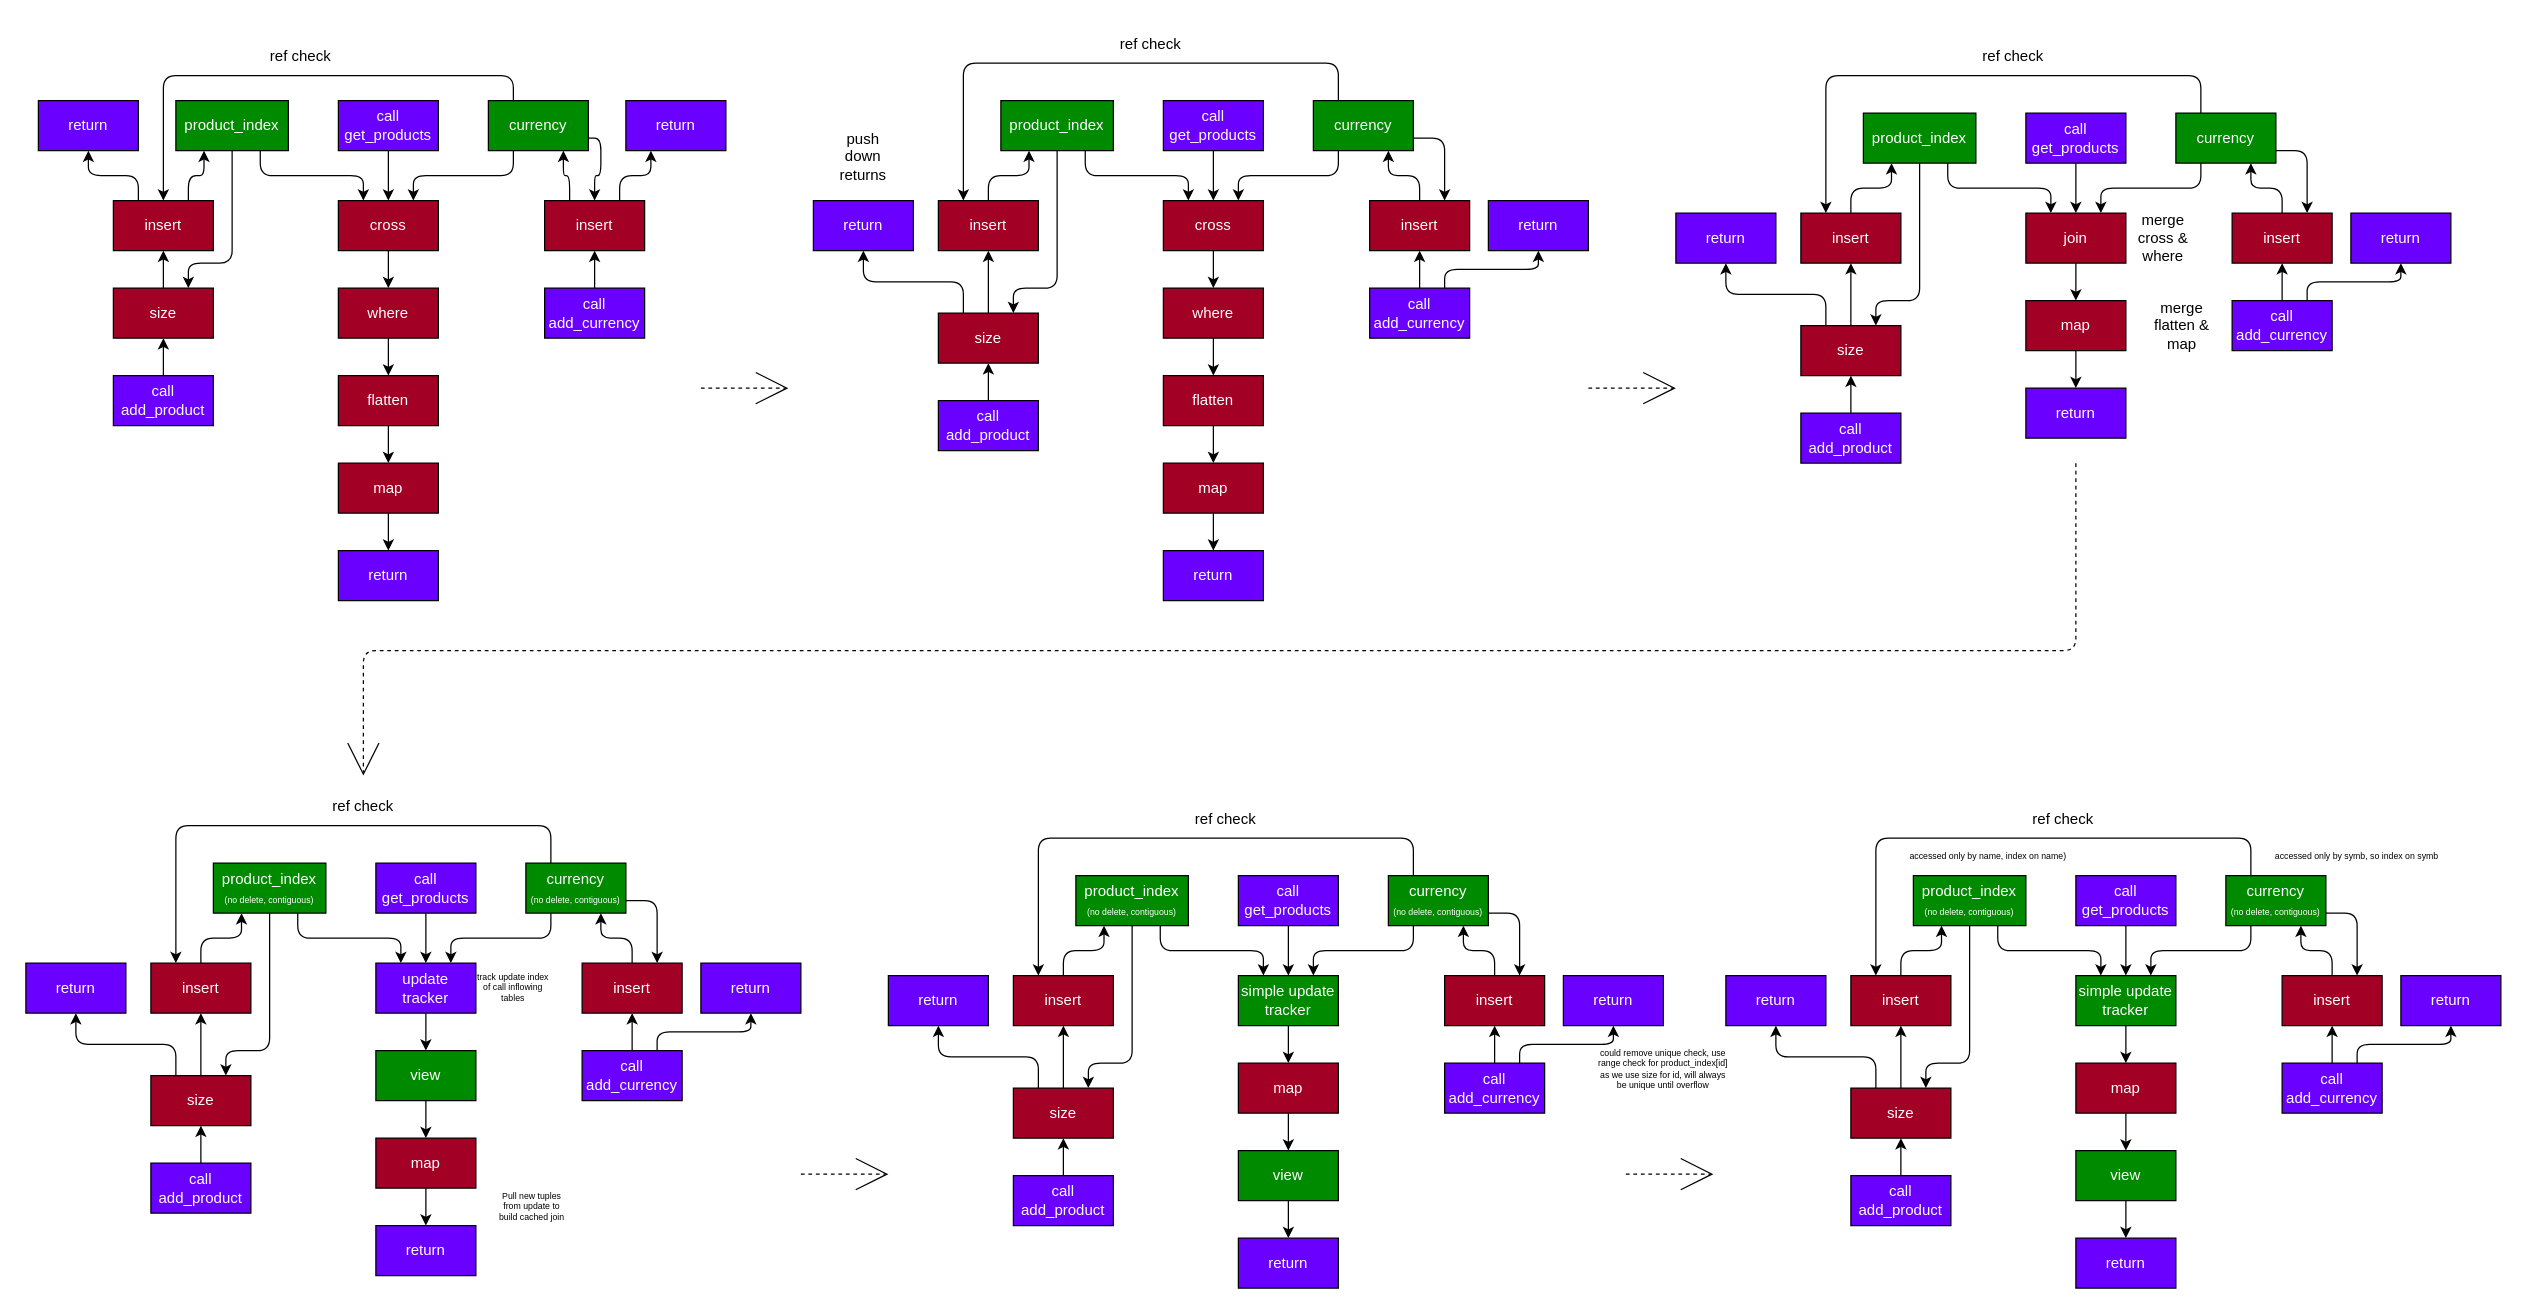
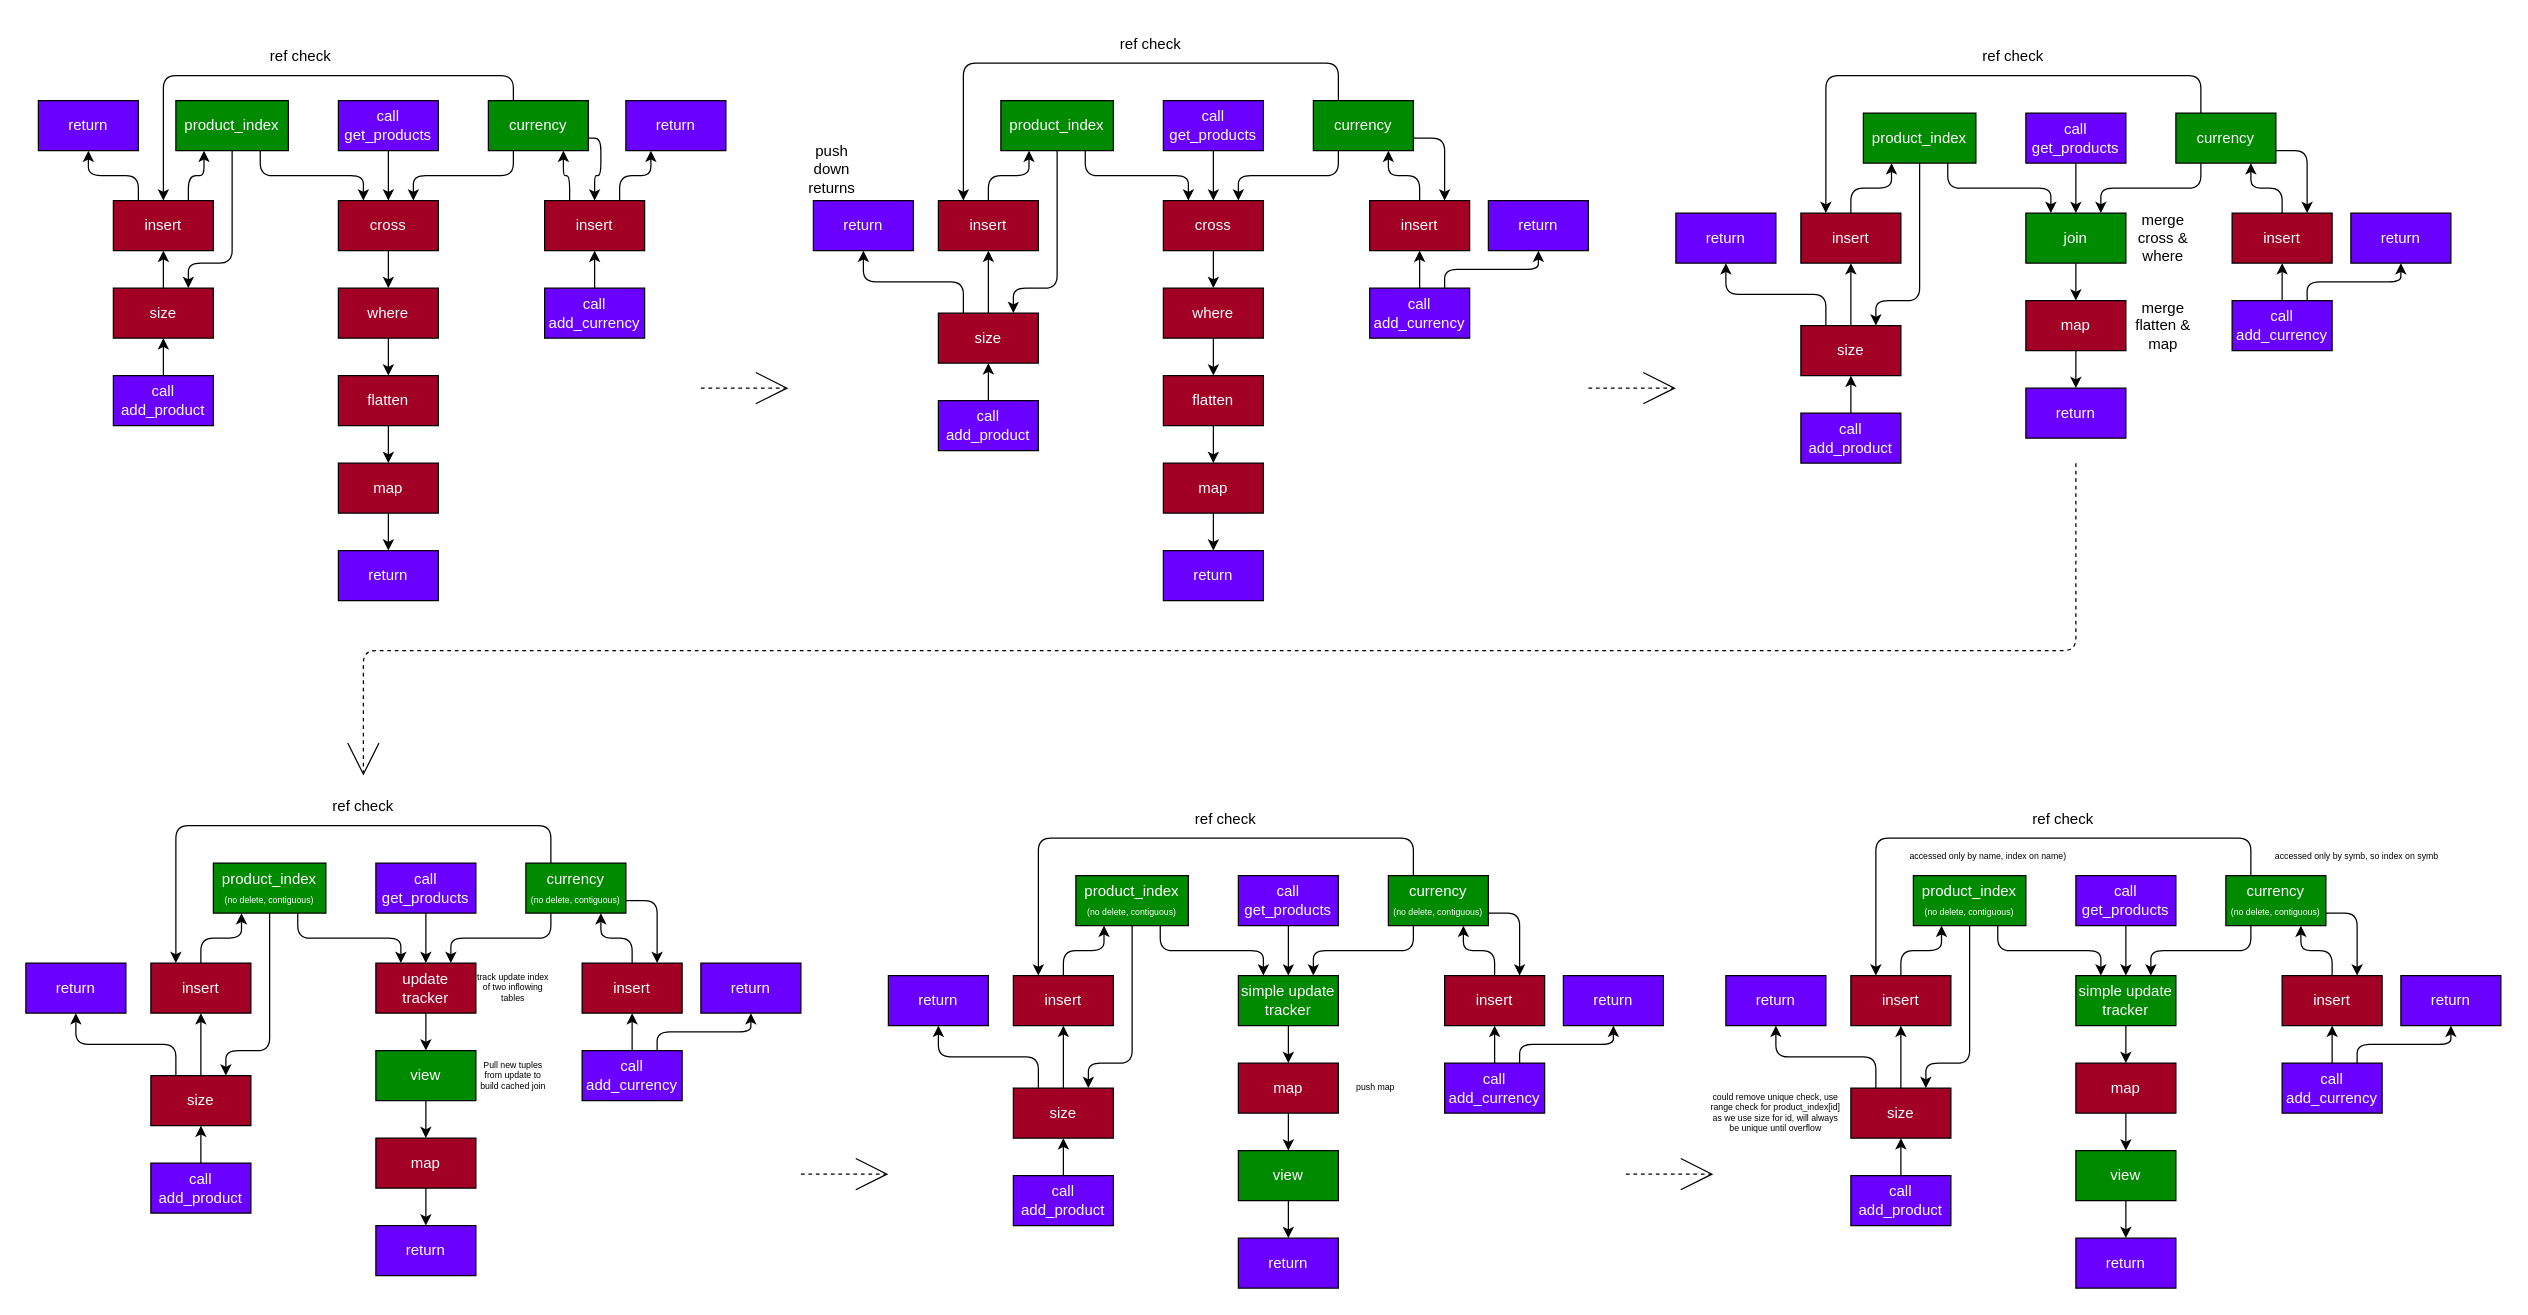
node "push down returns": moved (863, 157) -> (832, 169)
node "join": fillcolor #a20025 -> #008a00
node "merge flatten & map": moved (2182, 326) -> (2163, 326)
node "update tracker": fillcolor #6a00ff -> #a20025
node "track update index of call inflowing tables": label "track update index of call inflowing tables" -> "track update index of two inflowing tables"
node "could remove unique check, use range check for product_index[id] as we use size for id, will always be unique until overflow": moved (1663, 1069) -> (1776, 1113)
node "push map": added
node "Pull new tuples from update to build cached join": moved (532, 1207) -> (513, 1076)
